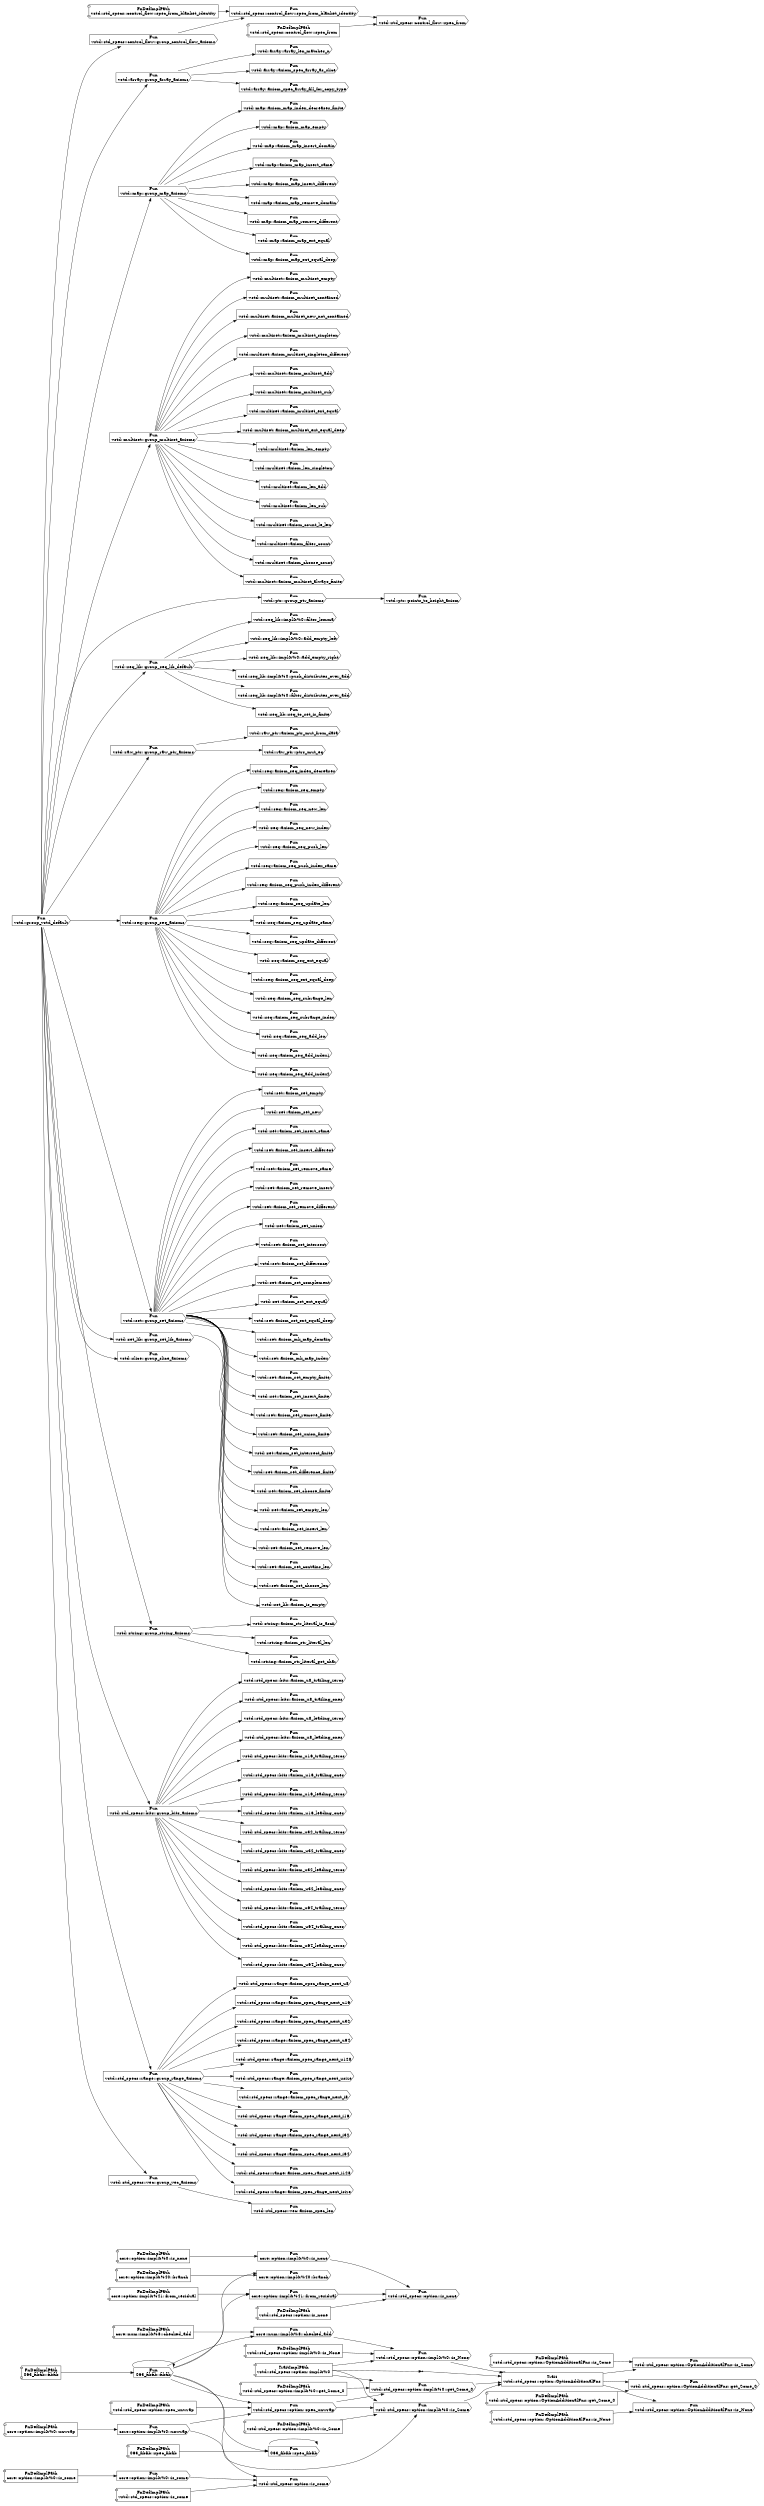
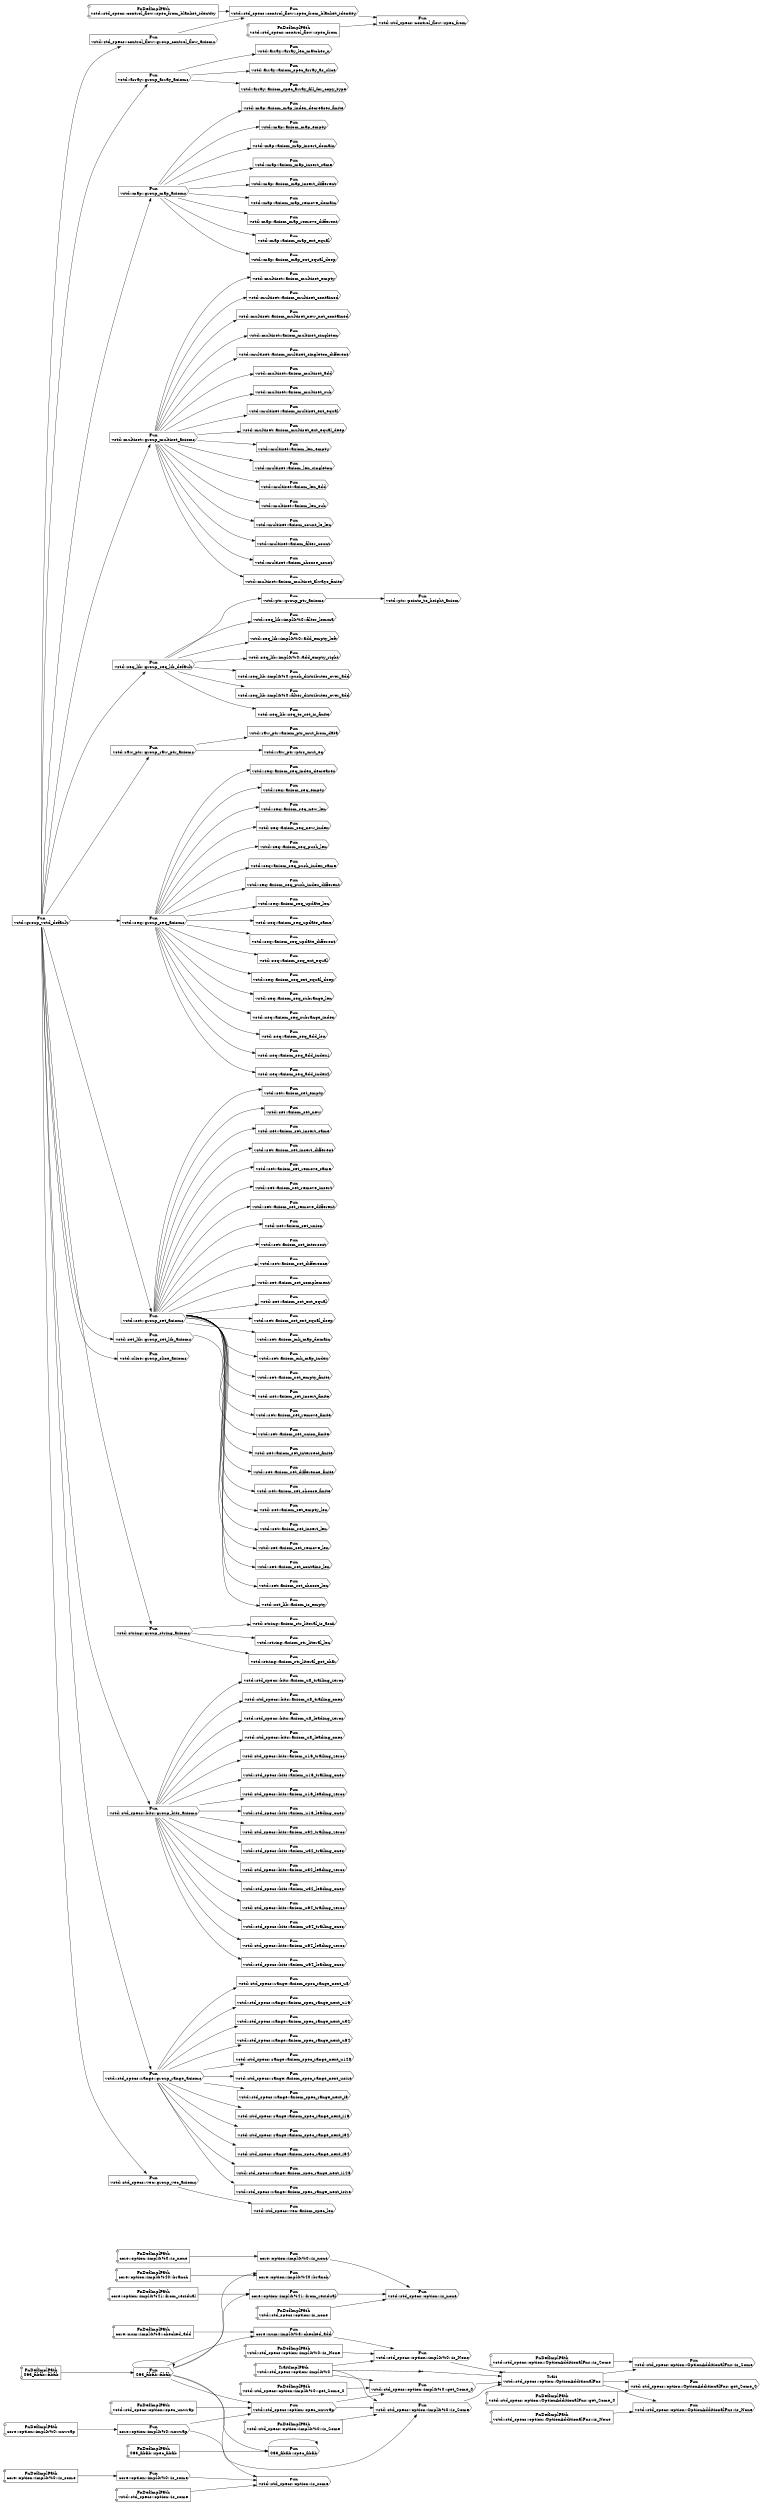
edge "Fun vstd::group_vstd_default" -> "Fun vstd::ptr::group_ptr_axioms": now "Fun vstd::seq_lib::group_seq_lib_default" -> "Fun vstd::ptr::group_ptr_axioms"
